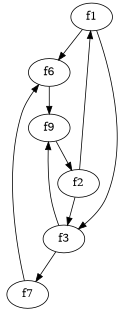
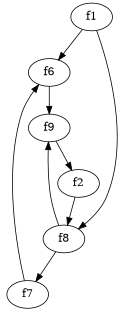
edge "f2" -> "f1": removed
node "f3": label "f3" -> "f8"
